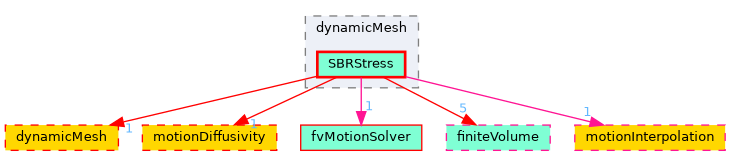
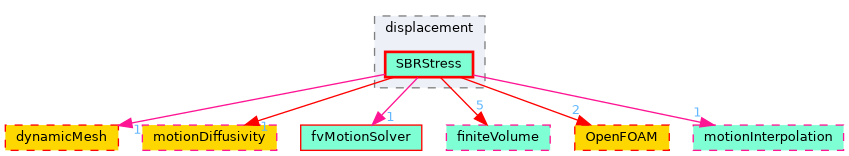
cluster "dynamicMesh": label "dynamicMesh" -> "displacement"
edge "SBRStress" -> "dynamicMesh": color red -> deeppink
node "motionDiffusivity": color red -> deeppink
node "OpenFOAM": added
node "motionInterpolation": fillcolor gold -> aquamarine
